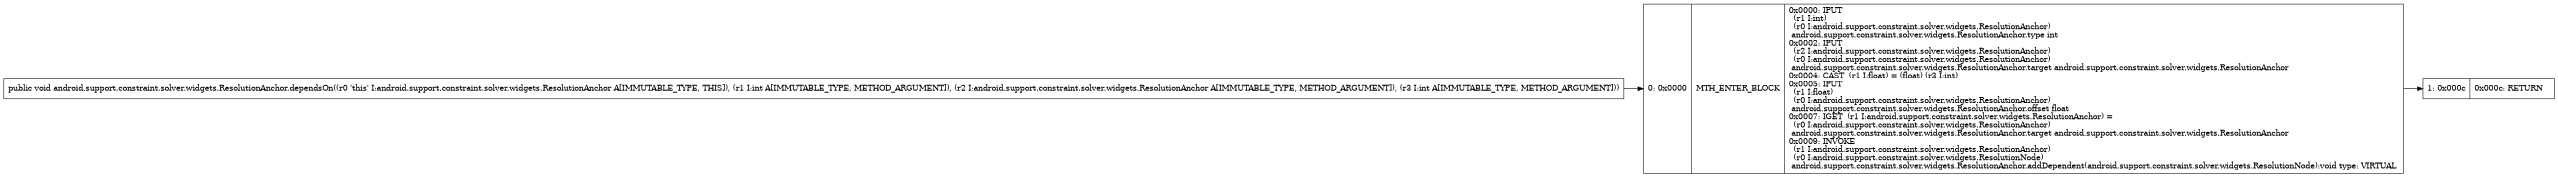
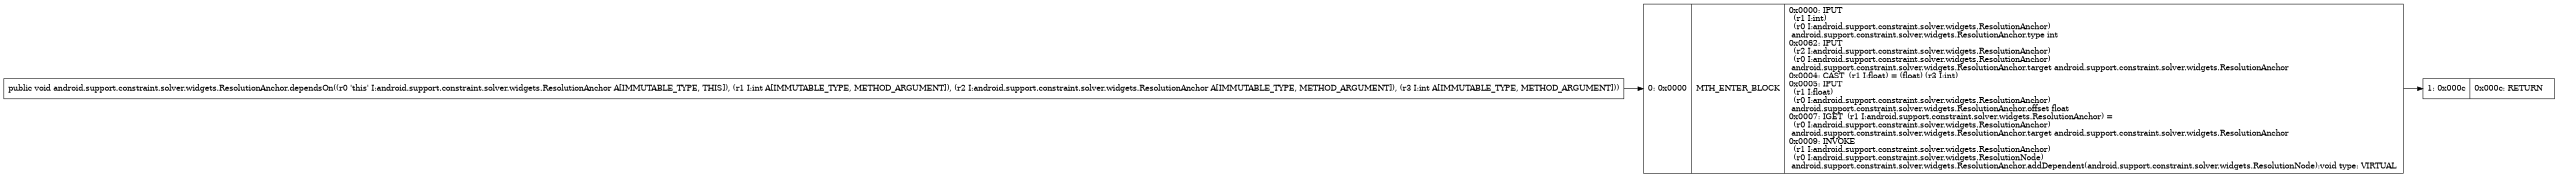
node "0: 0x0000": text "0x0002: IPUT" -> "0x0062: IPUT"
